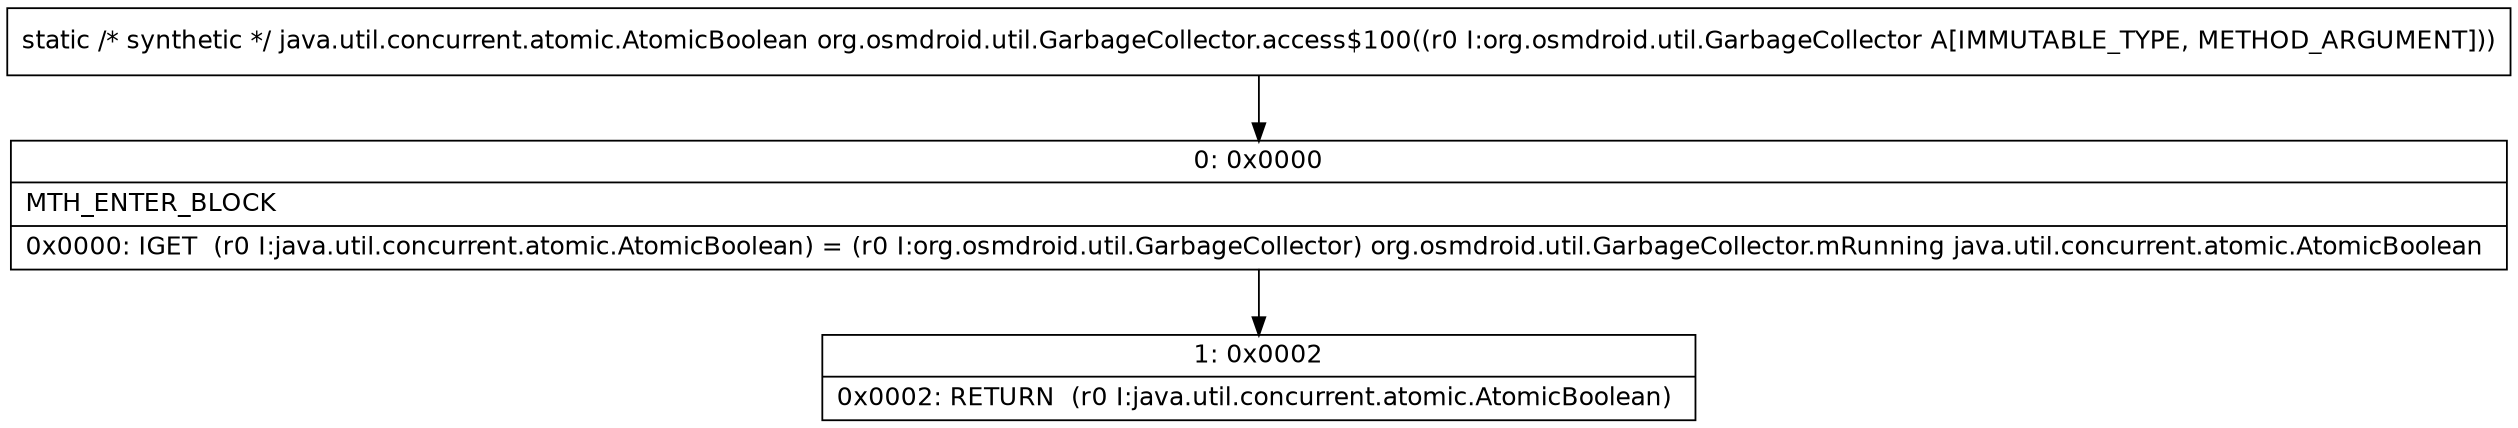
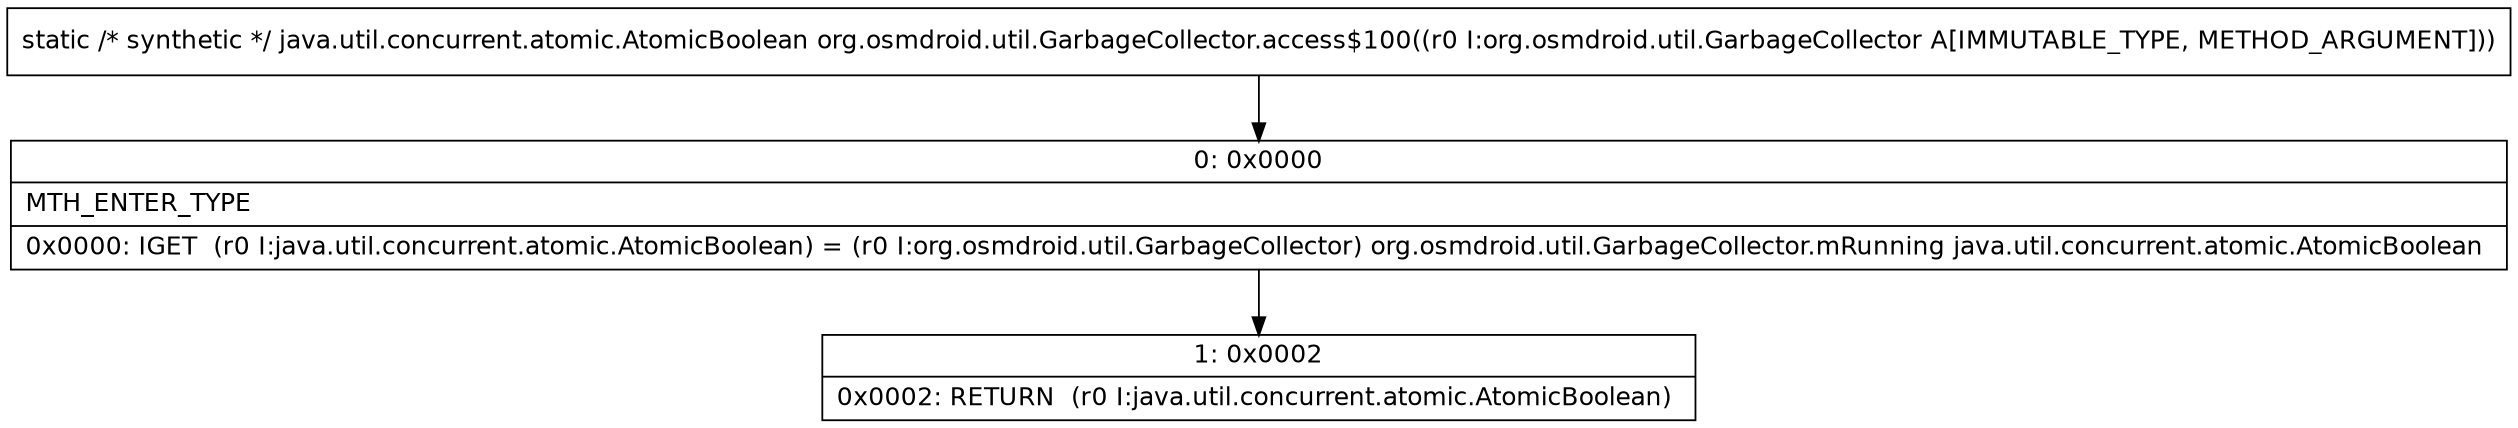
node "0: 0x0000": text "MTH_ENTER_BLOCK" -> "MTH_ENTER_TYPE"
